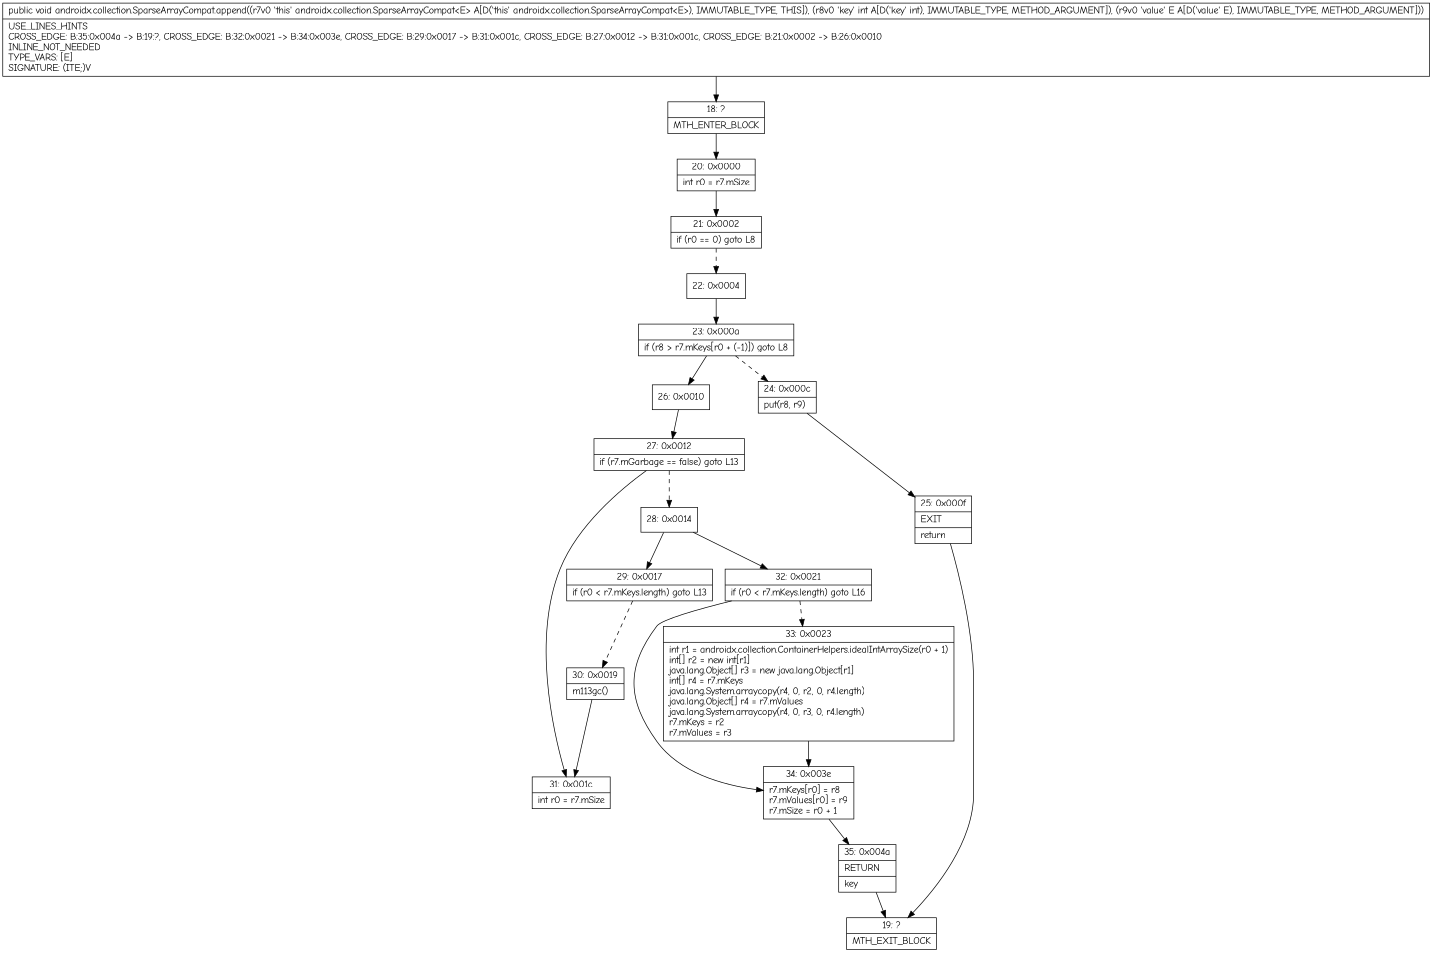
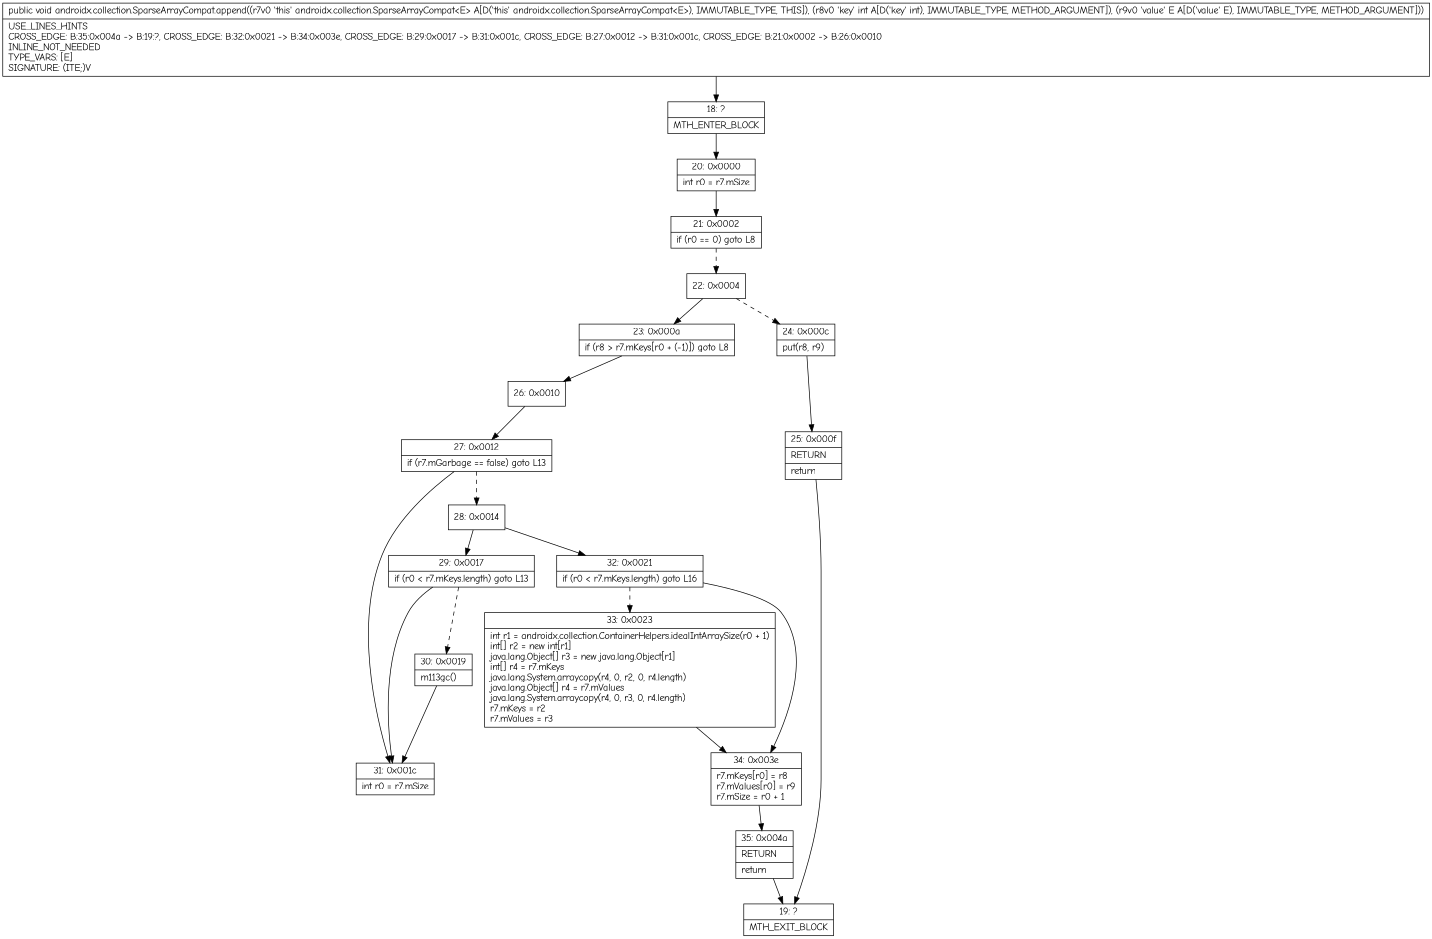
edge "23: 0x000a" -> "24: 0x000c": now "22: 0x0004" -> "24: 0x000c"
node "25: 0x000f": text "EXIT" -> "RETURN"
edge "29: 0x0017" -> "31: 0x001c": added
node "35: 0x004a": text "key" -> "return"
